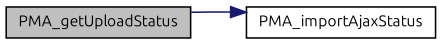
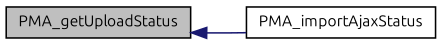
edge "PMA_getUploadStatus" -> "PMA_importAjaxStatus": reversed
